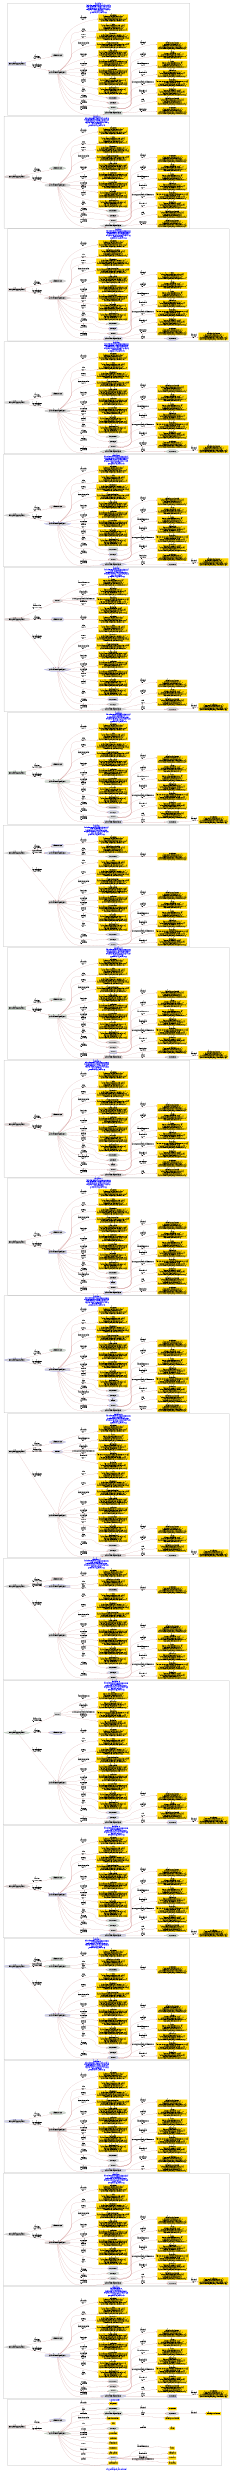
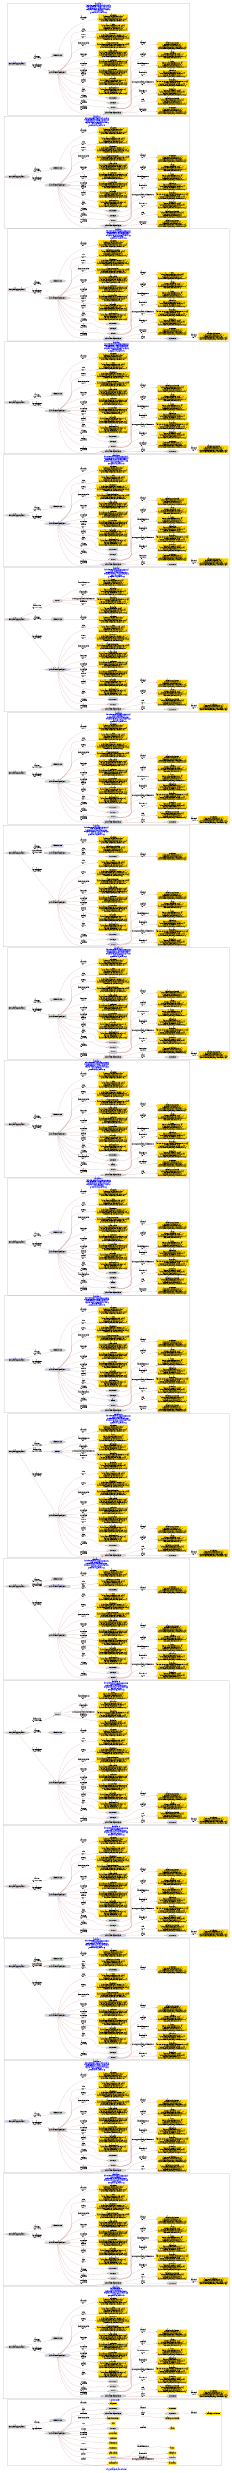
node "birthDate": fillcolor gold -> lightgray
